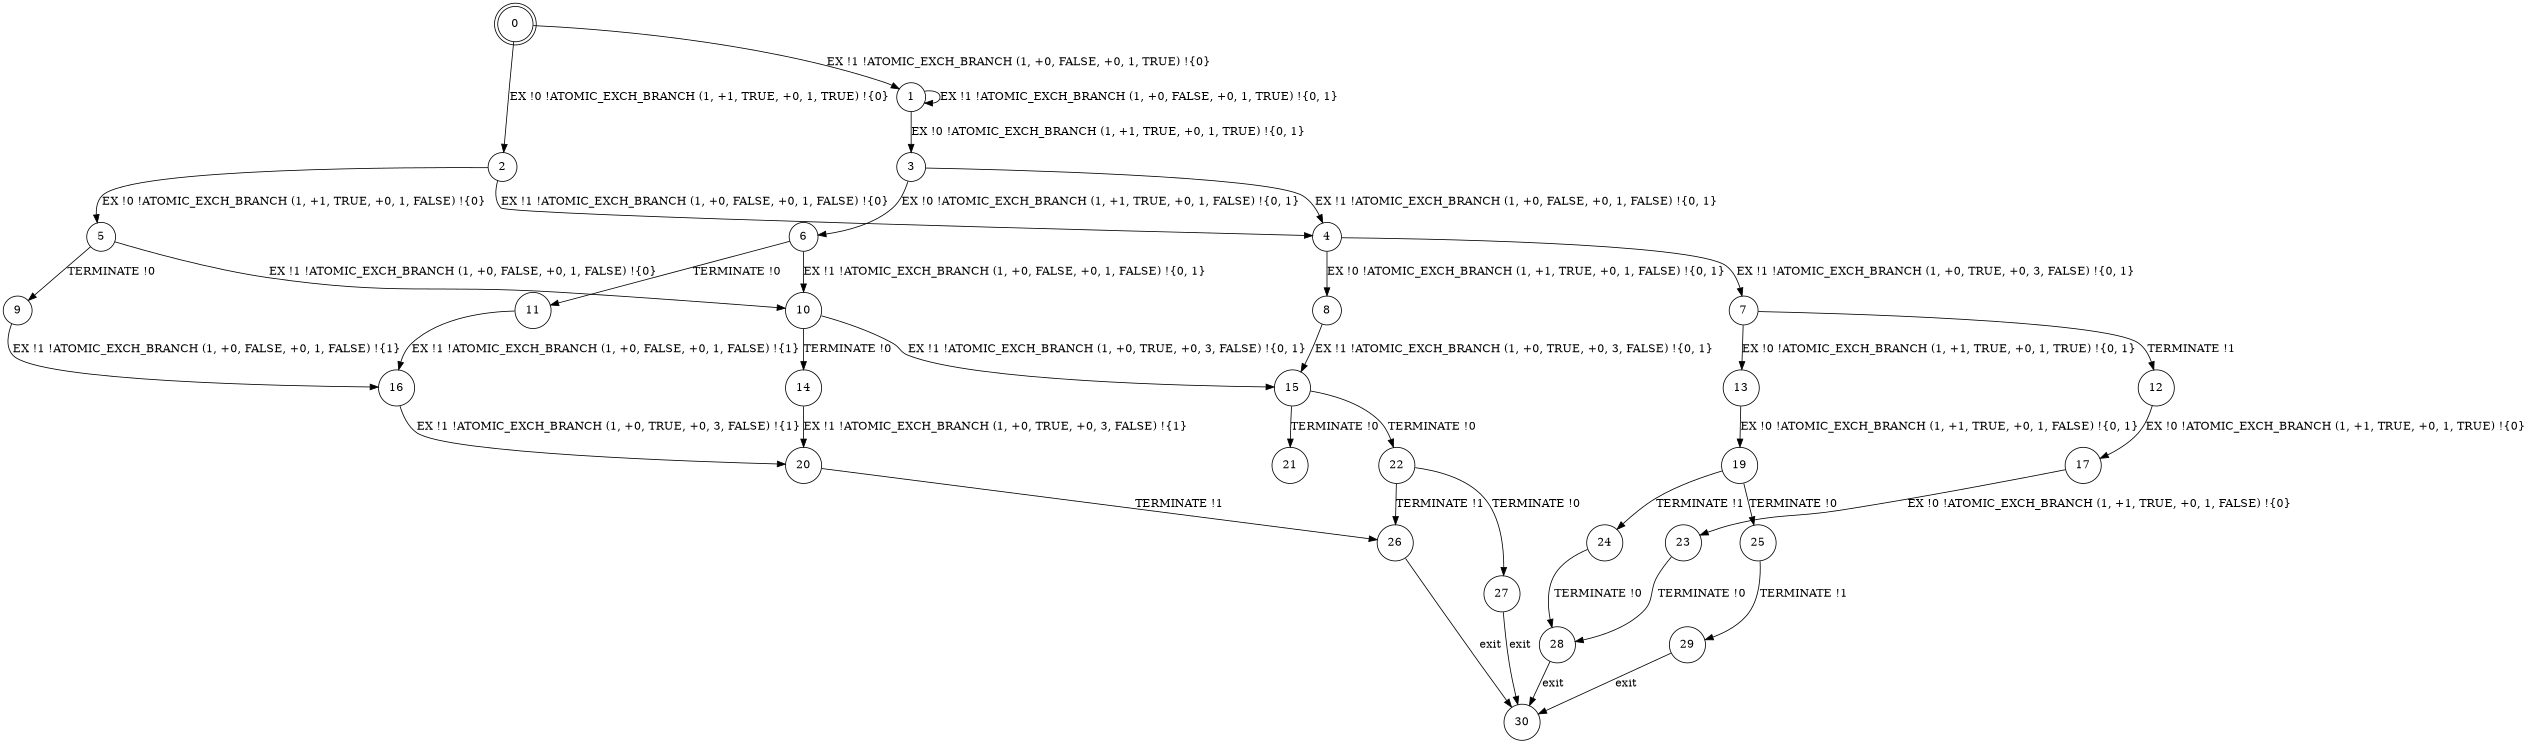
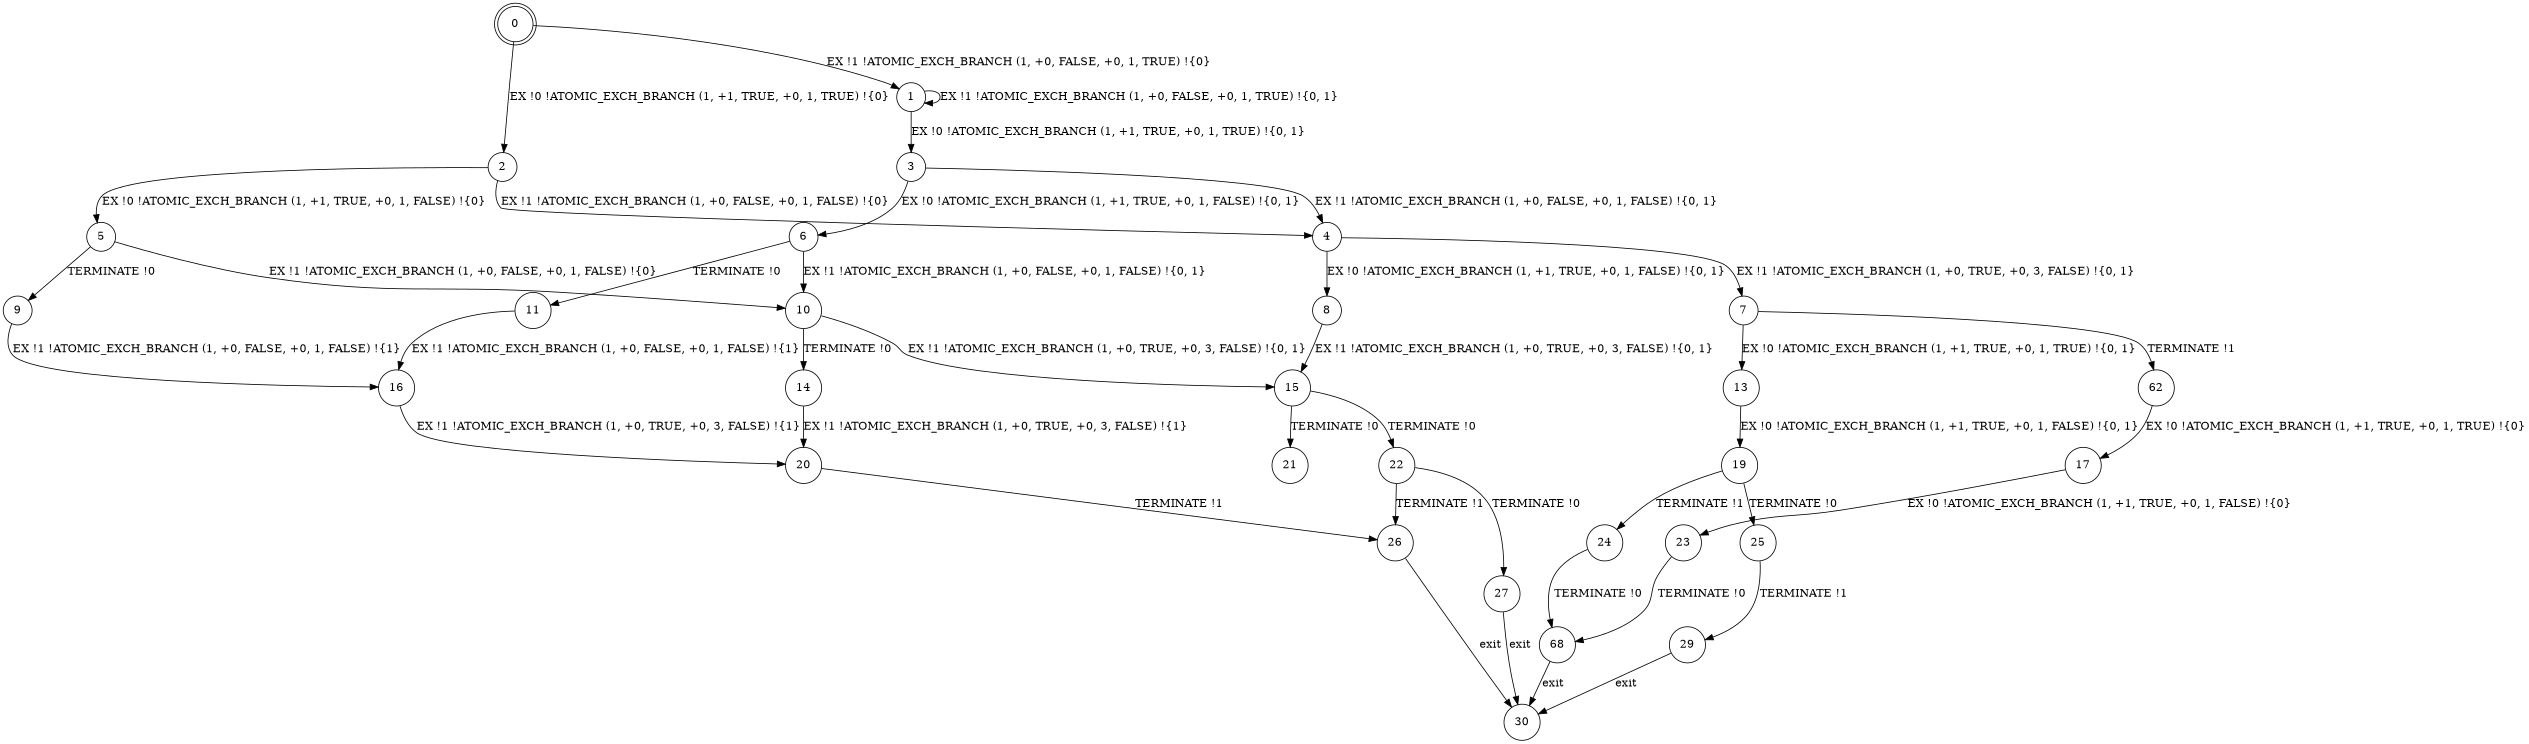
node "12": label "12" -> "62"
node "28": label "28" -> "68"
